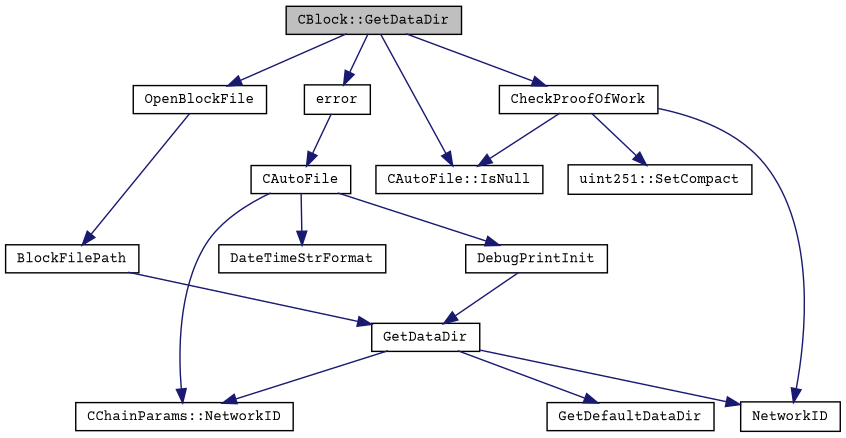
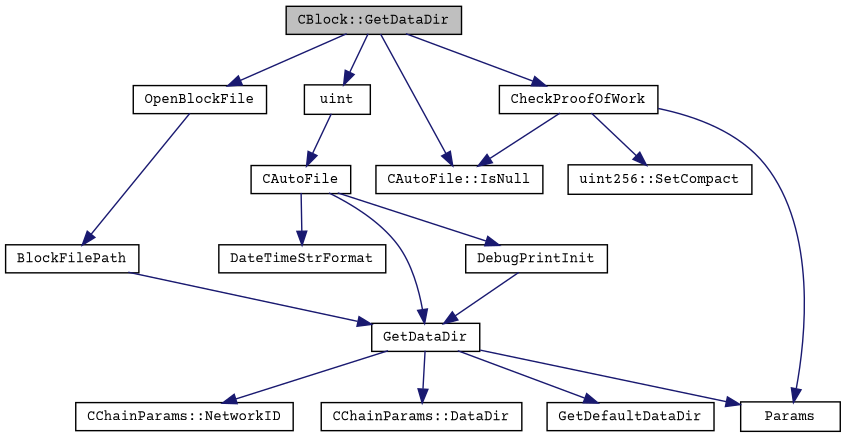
node "error": label "error" -> "uint"
node "uint251::SetCompact": label "uint251::SetCompact" -> "uint256::SetCompact"
edge "CAutoFile" -> "CChainParams::NetworkID": now "CAutoFile" -> "GetDataDir"
node "CChainParams::DataDir": added
node "NetworkID": label "NetworkID" -> "Params"
